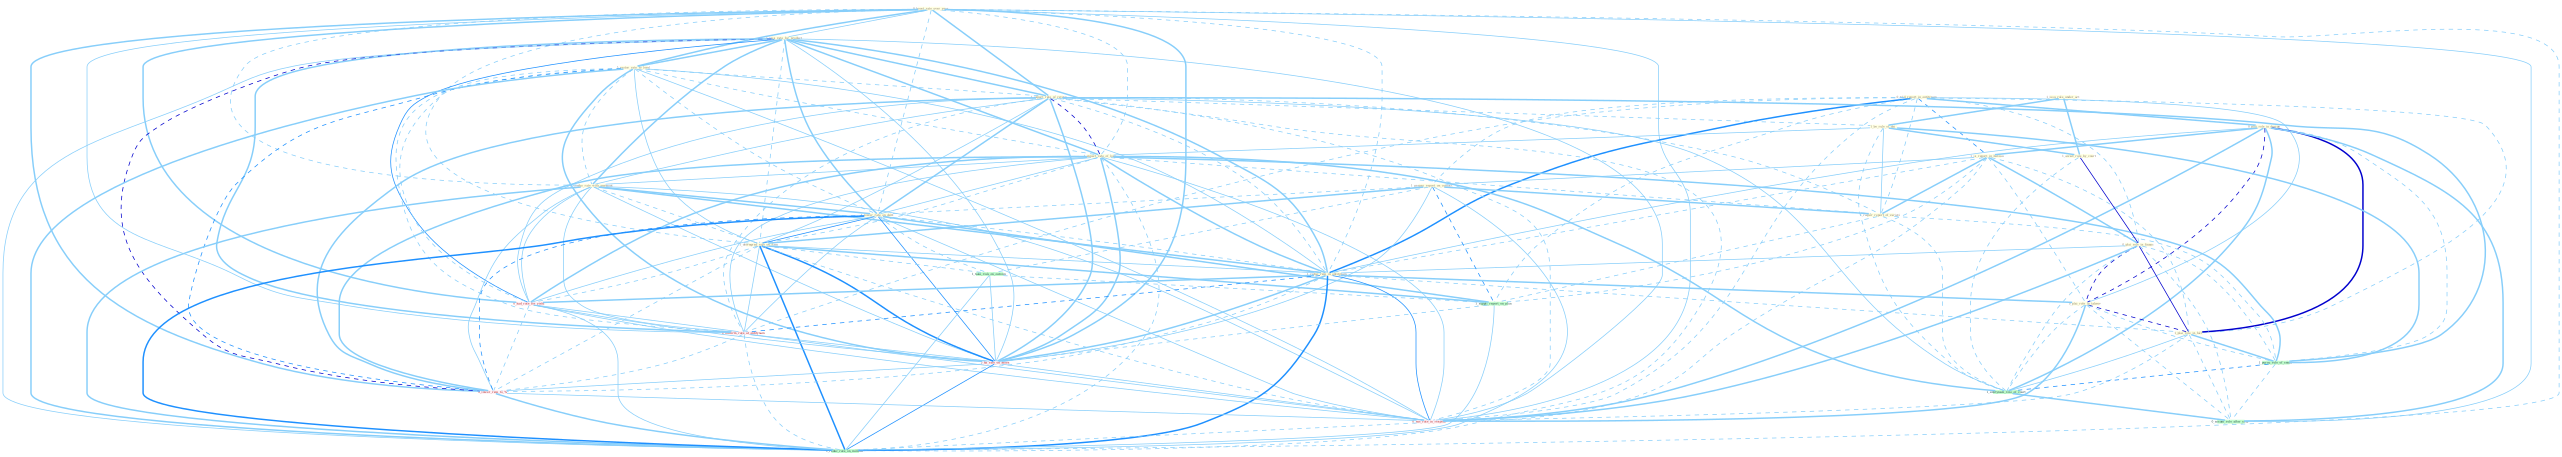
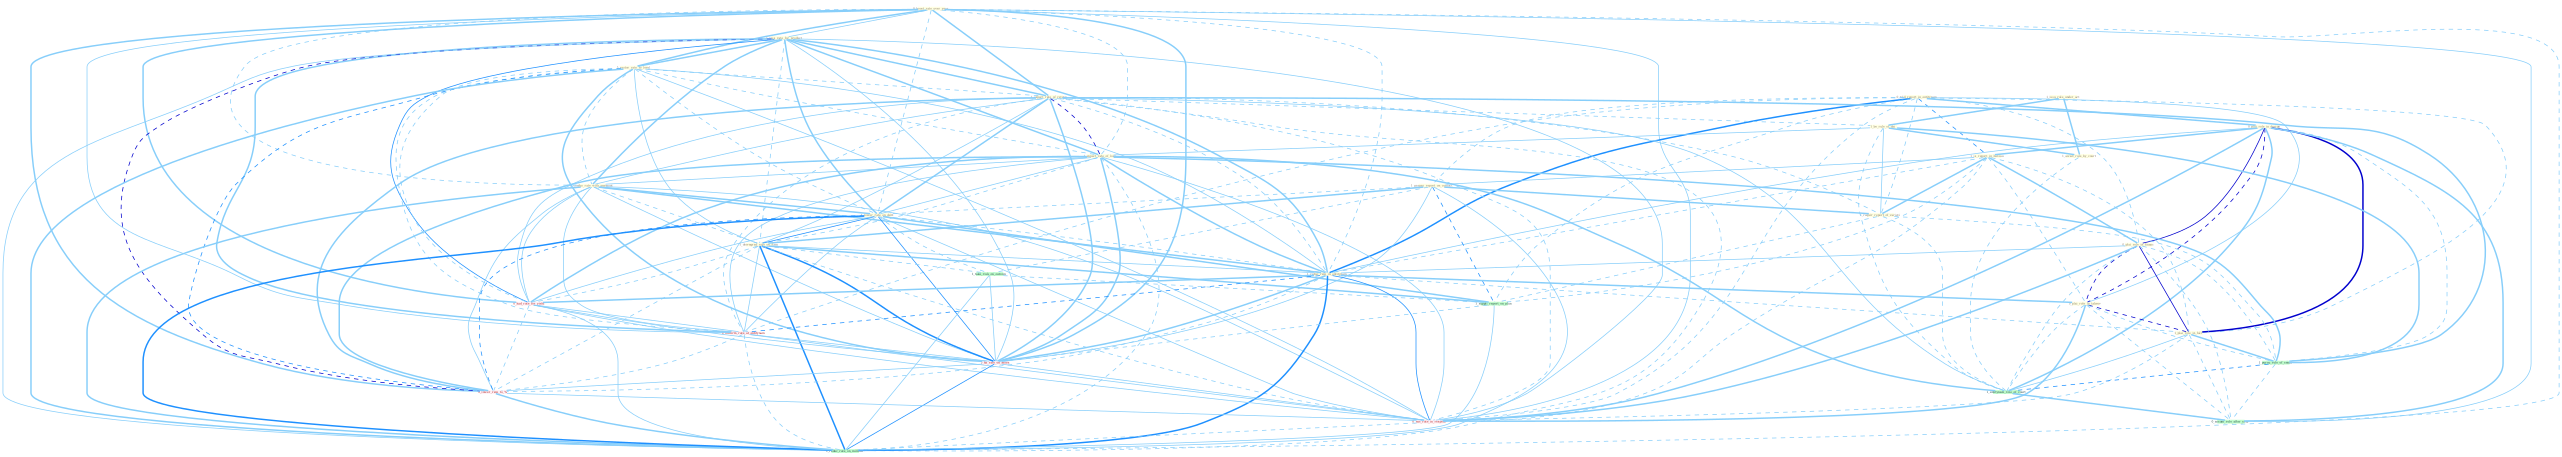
edge "0_boost_rate_over_year" -- "1_downgrad_rate_on_firm": removed
edge "1_expect_rate_of_loan" -- "1_requir_report_of_varieti": removed
edge "1_await_rule_by_court" -- "0_plai_role_in_financ": now "0_plai_role_in_design" -- "0_plai_role_in_financ"
